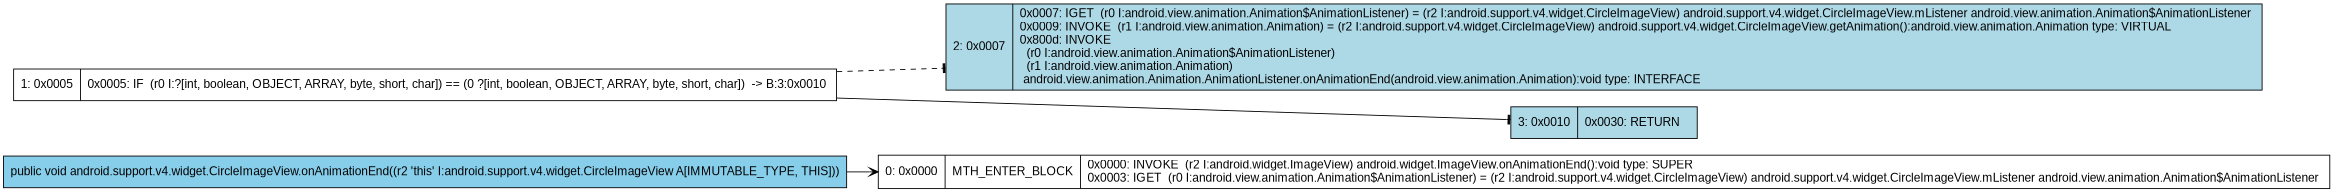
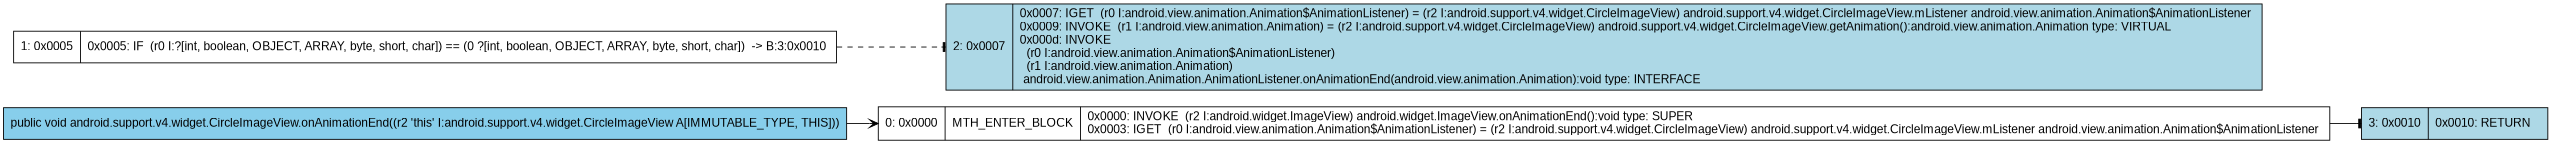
node "2: 0x0007": text "0x800d: INVOKE" -> "0x000d: INVOKE"
edge "1: 0x0005" -> "3: 0x0010": now "0: 0x0000" -> "3: 0x0010"
node "3: 0x0010": text "0x0030: RETURN" -> "0x0010: RETURN"
